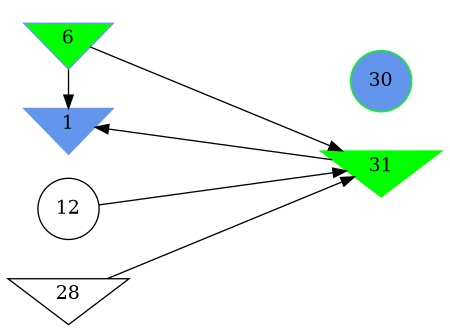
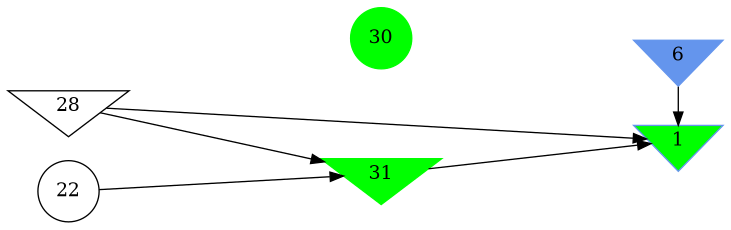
node "6": fillcolor green -> cornflowerblue
node "30": fillcolor cornflowerblue -> green
edge "6" -> "31": removed
edge "28" -> "1": added
node "1": fillcolor cornflowerblue -> green
node "12": label "12" -> "22"
